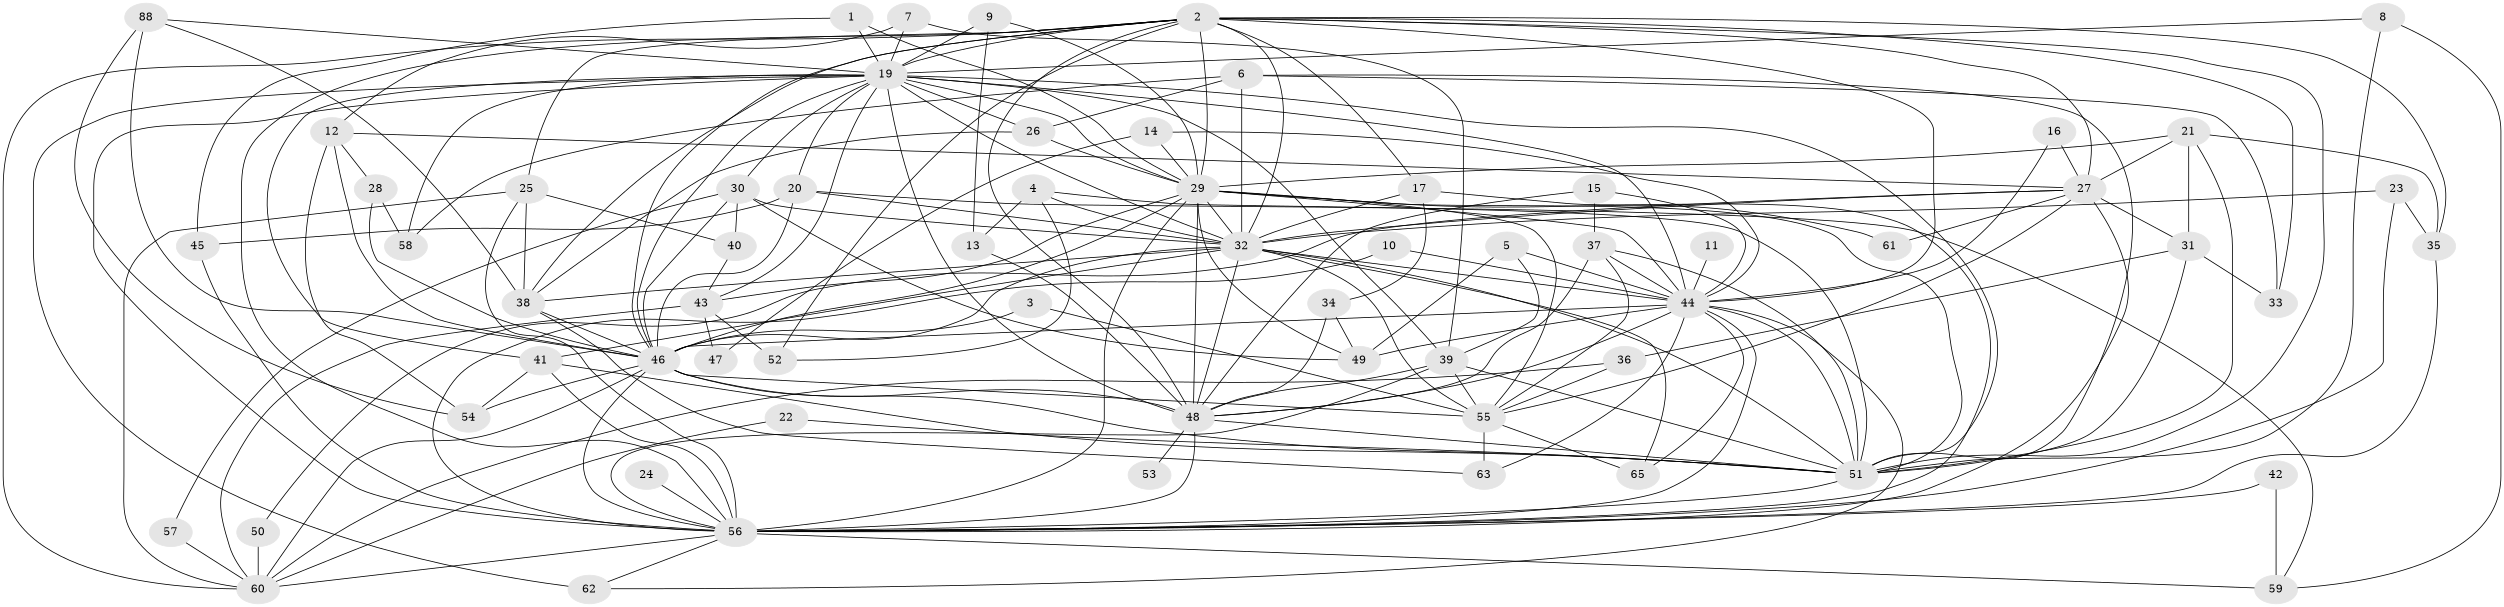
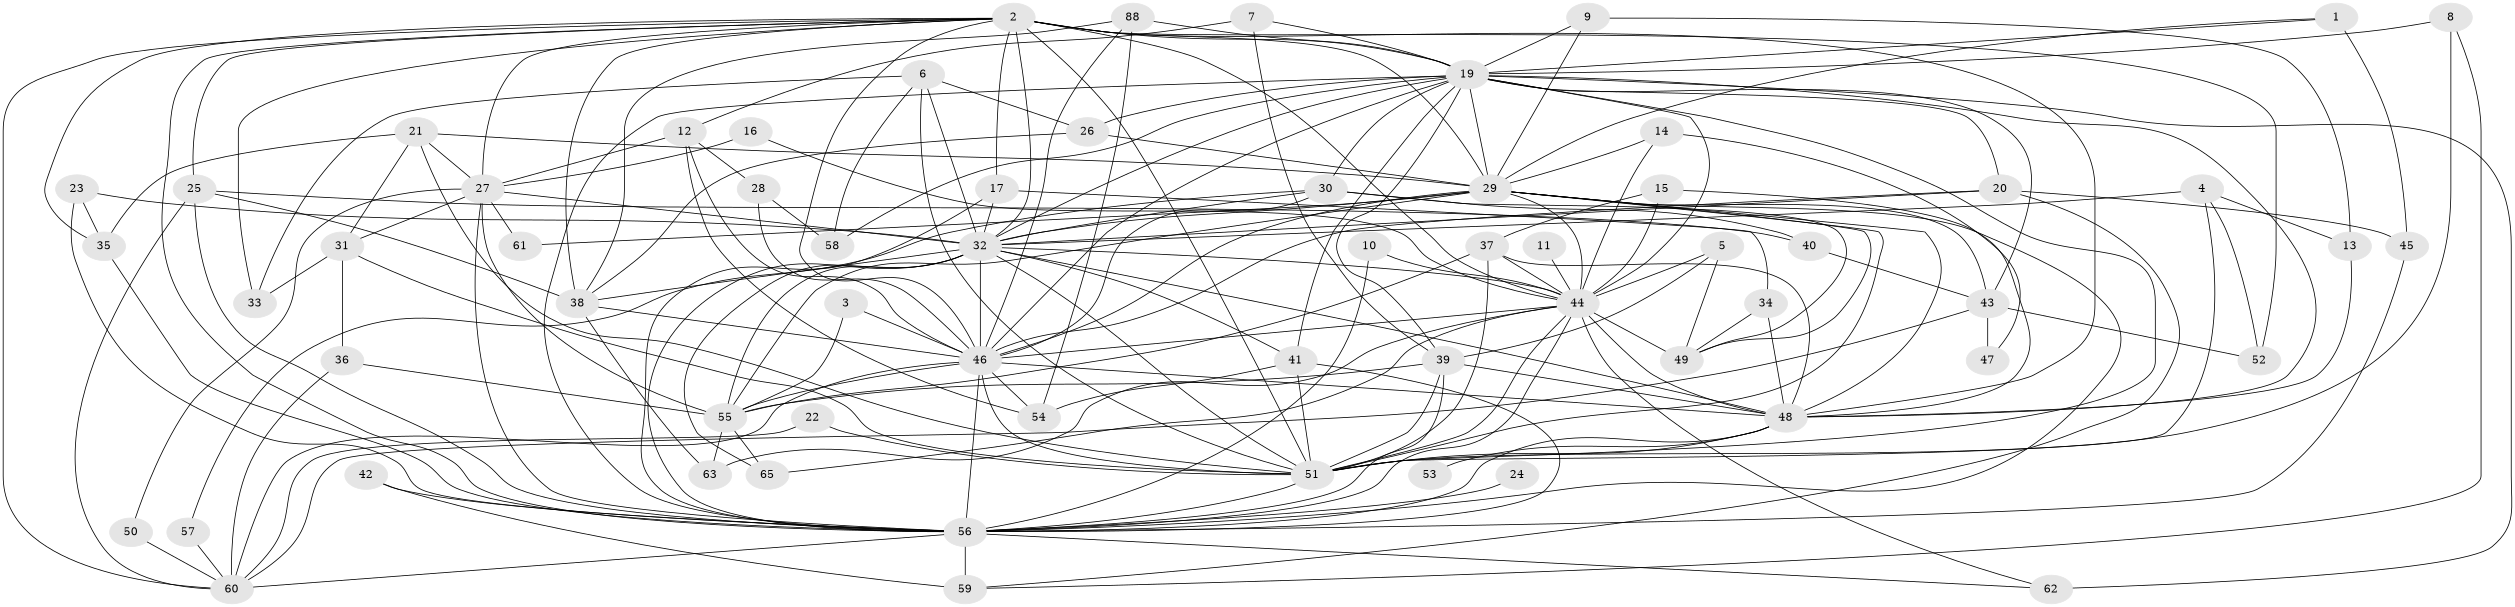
edge "32" -- "56": added
